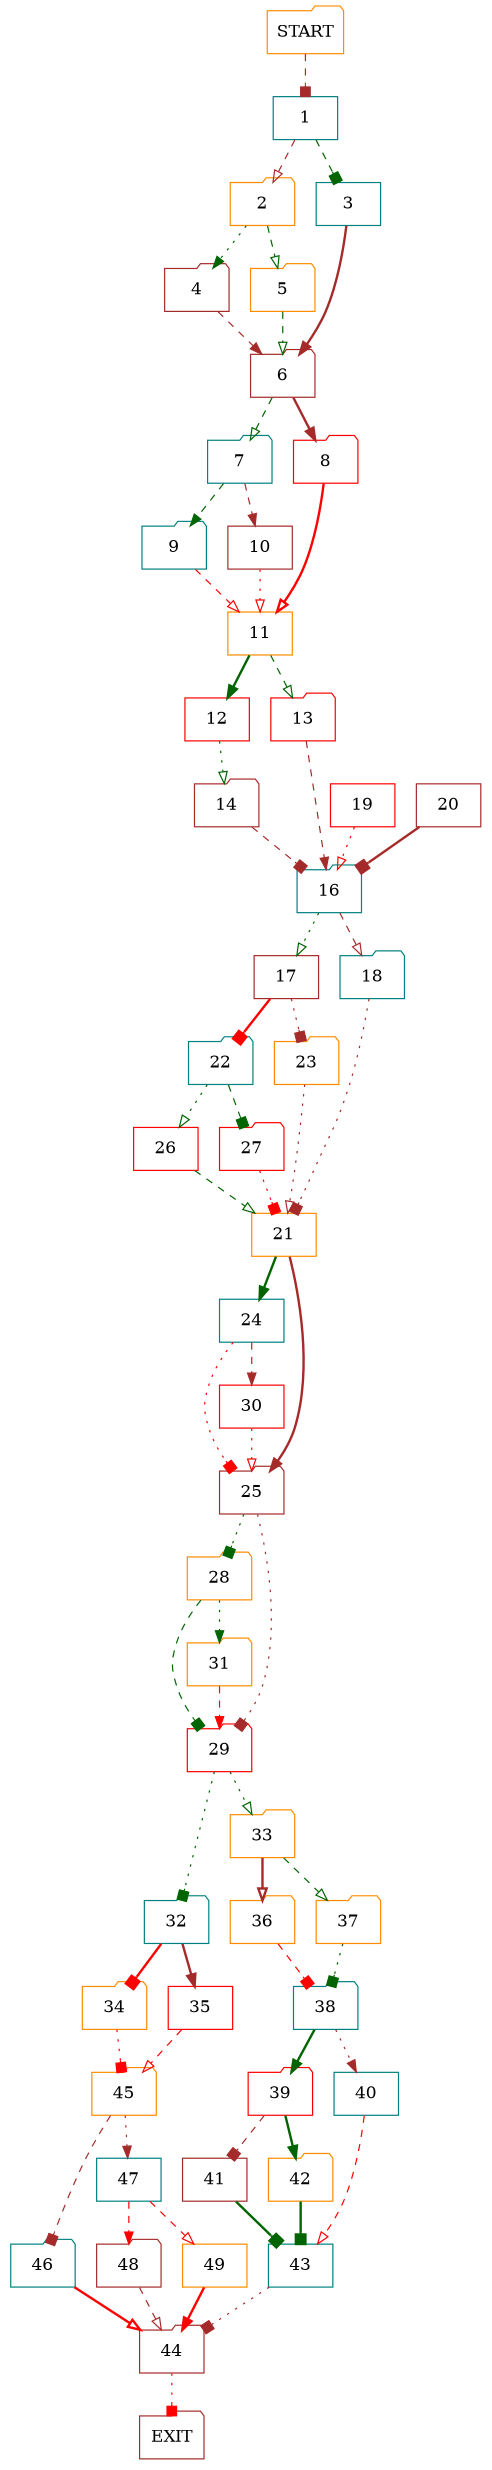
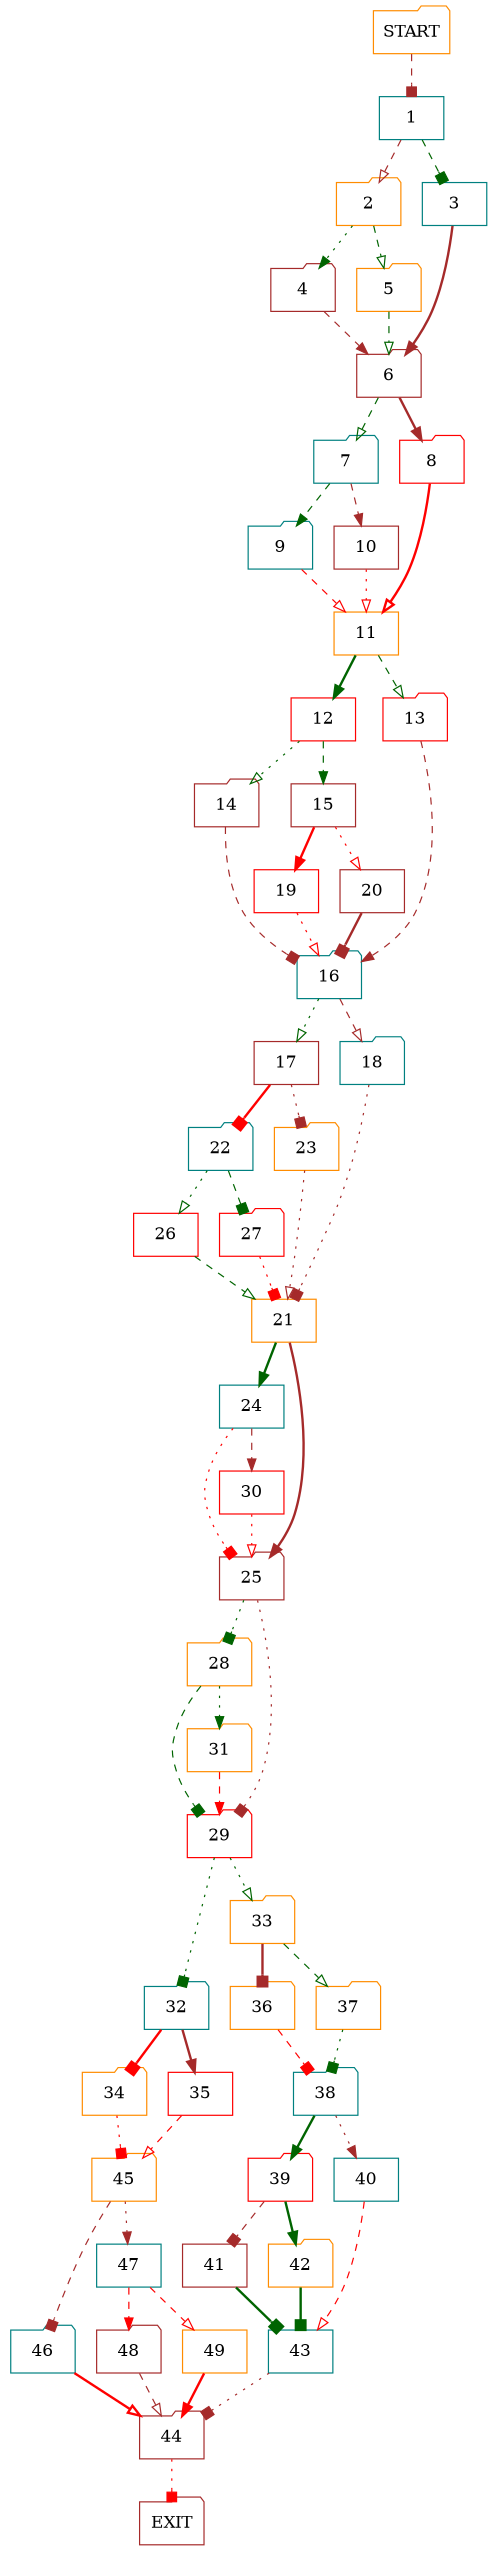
node "15": added
edge "33" -> "36": arrowhead onormal -> box
